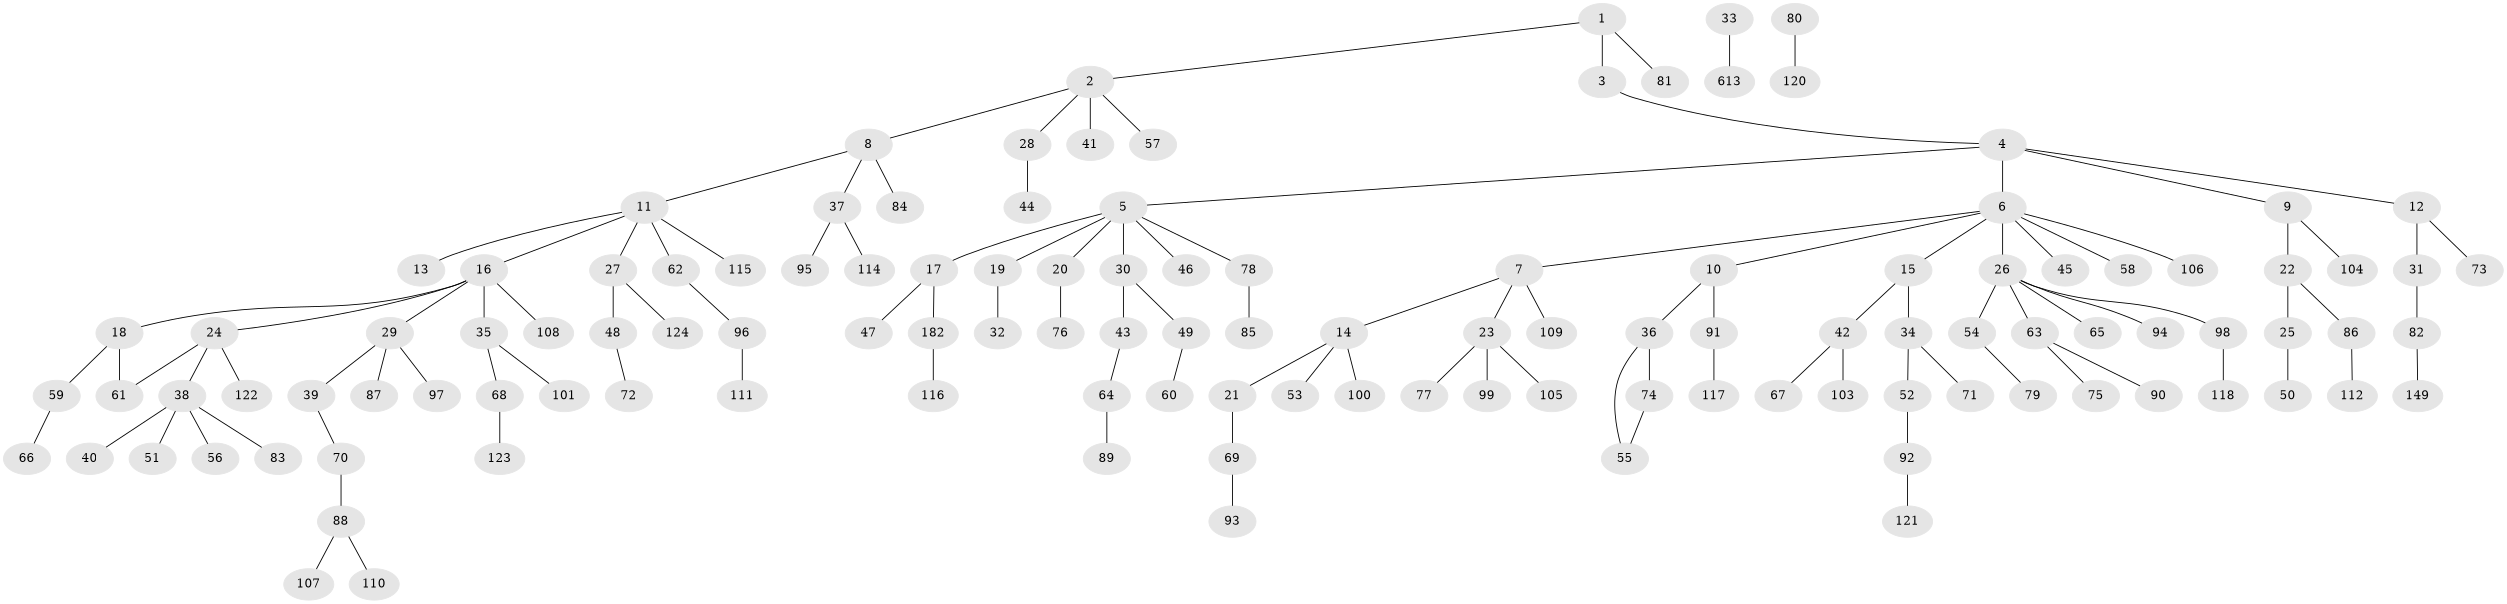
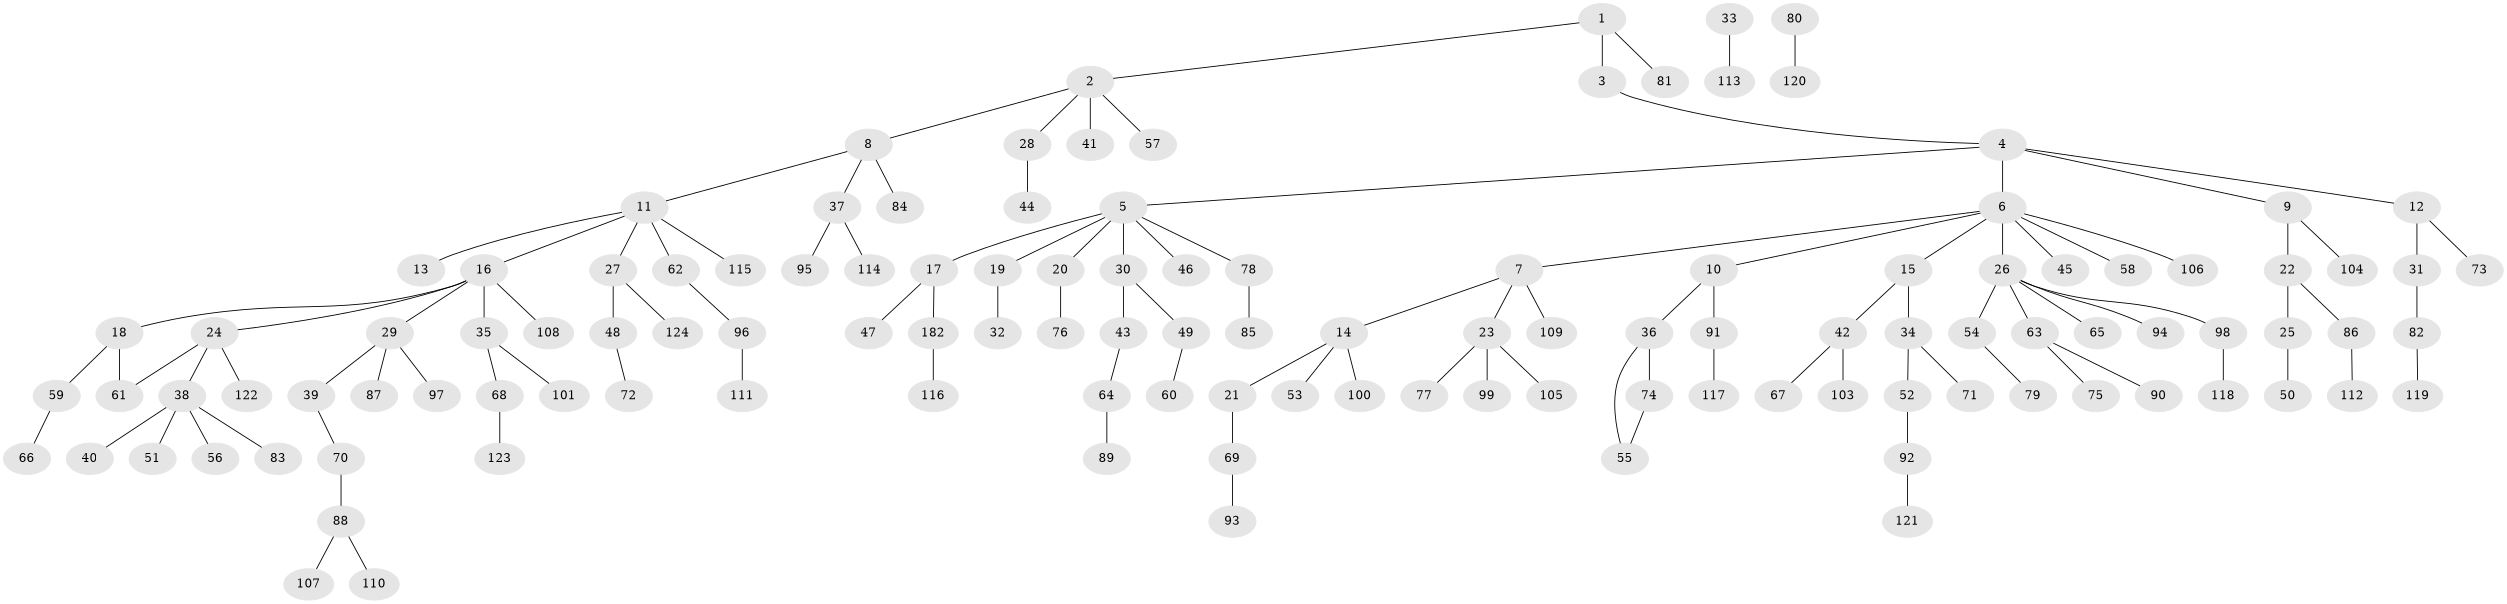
node "613": label "613" -> "113"
node "149": label "149" -> "119"
